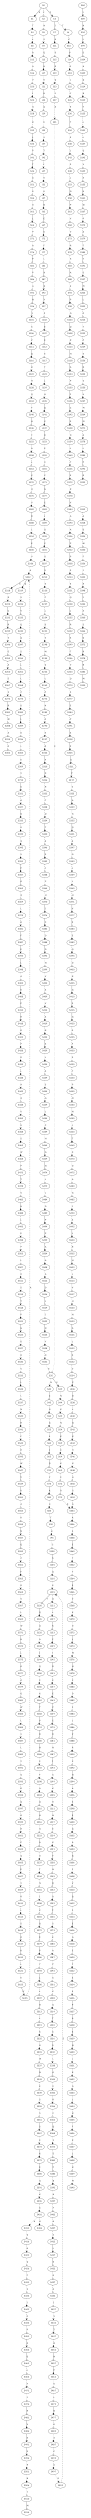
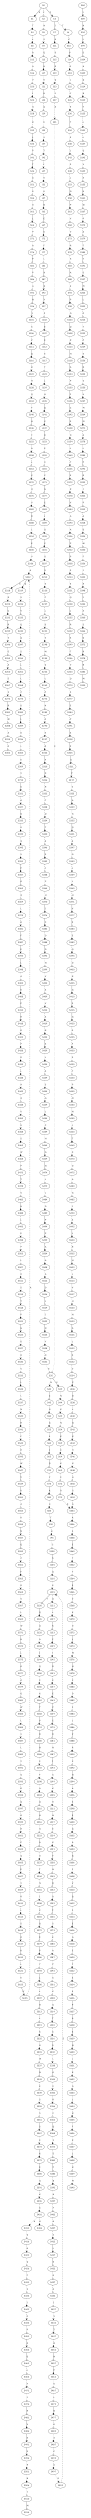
node "S306": added
